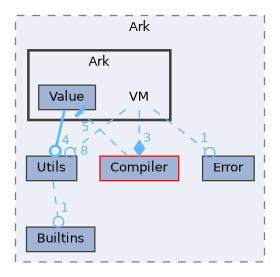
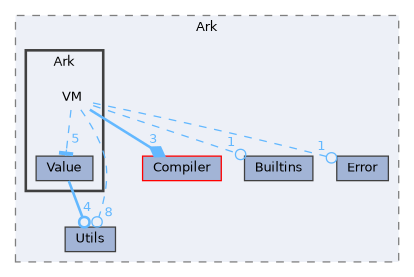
edge "VM" -> "Compiler": style dashed -> bold
edge "Compiler" -> "Value": now "VM" -> "Value"
edge "Utils" -> "Builtins": now "VM" -> "Builtins"
